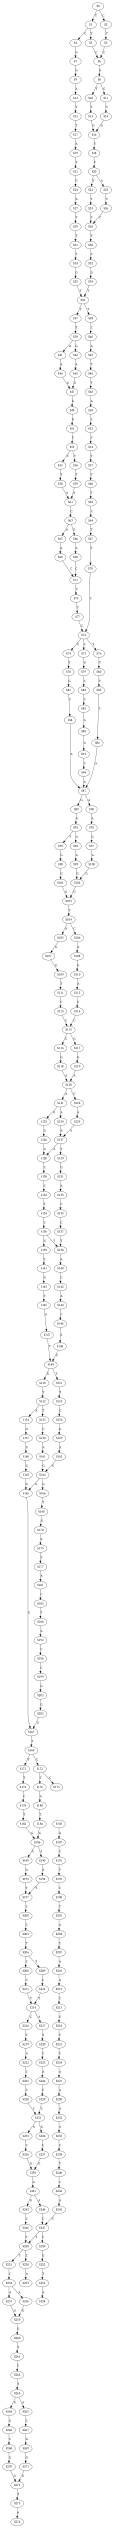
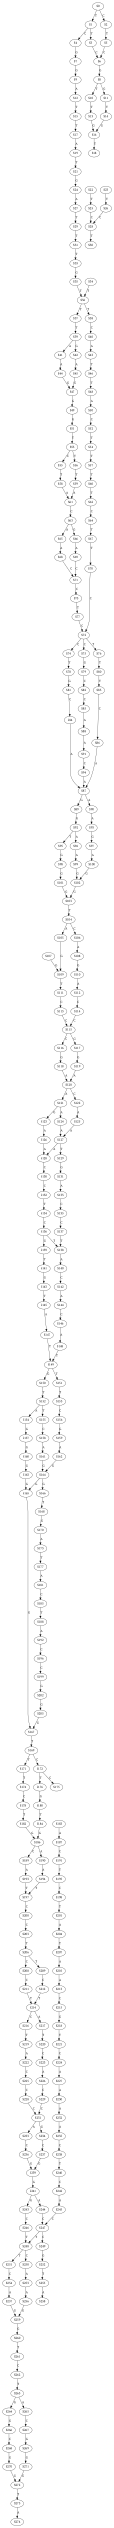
node "S20": removed
node "S32": removed
edge "S105" -> "S107": now "S105" -> "S109"
edge "S254" -> "S256": now "S253" -> "S256"
